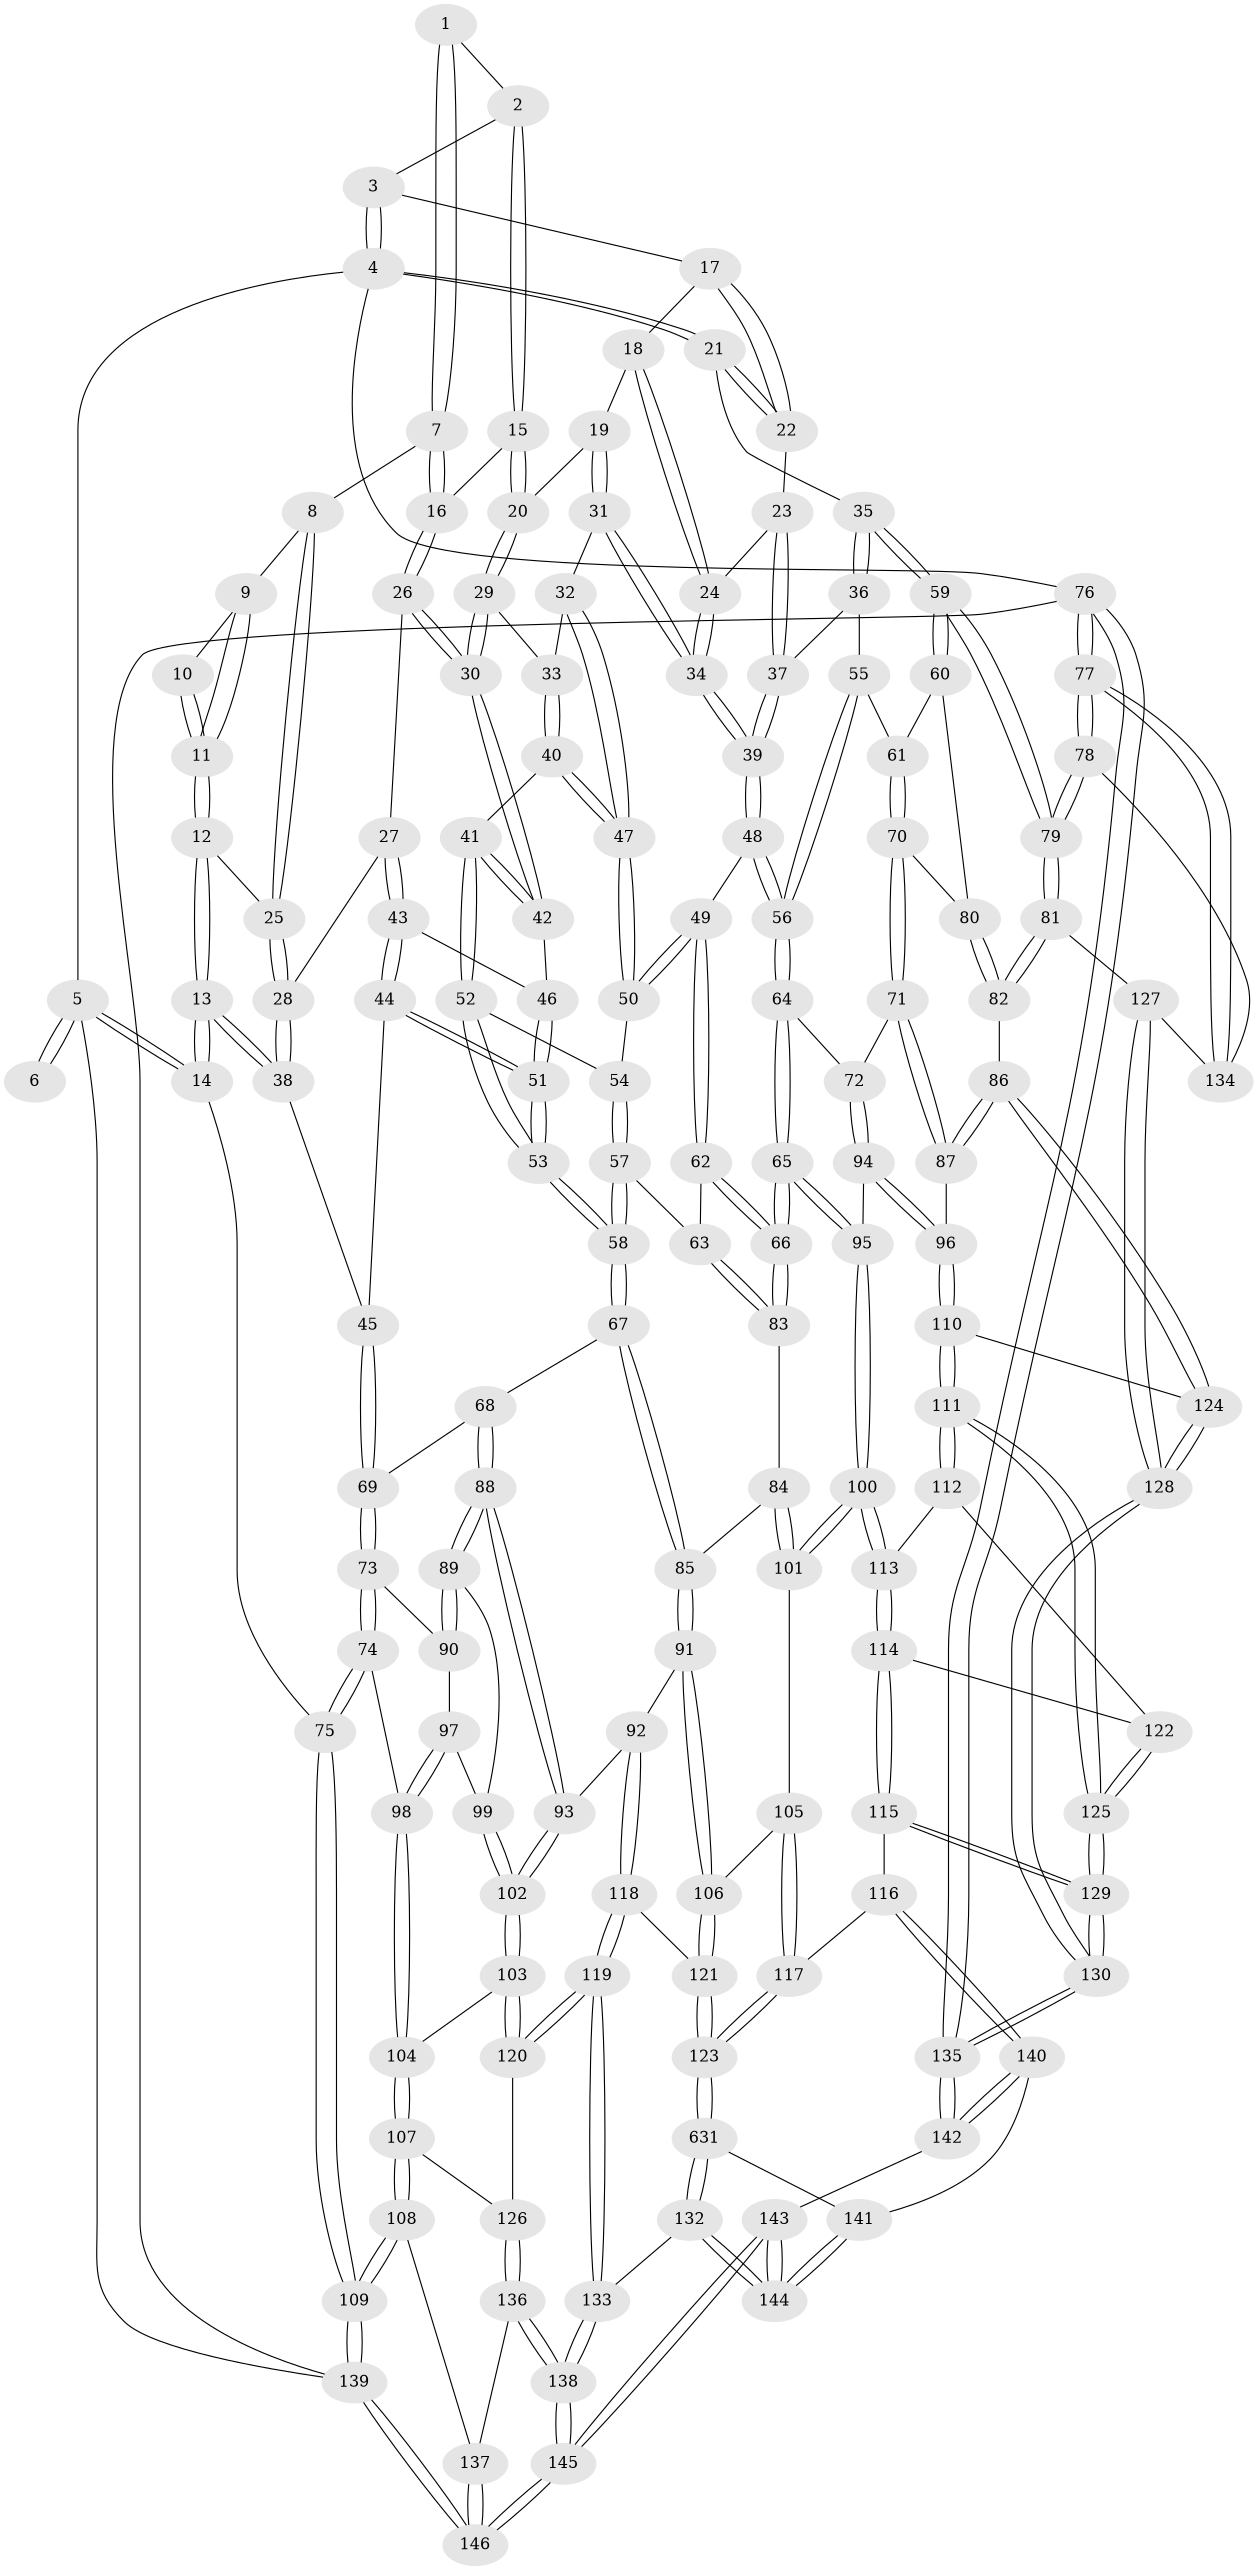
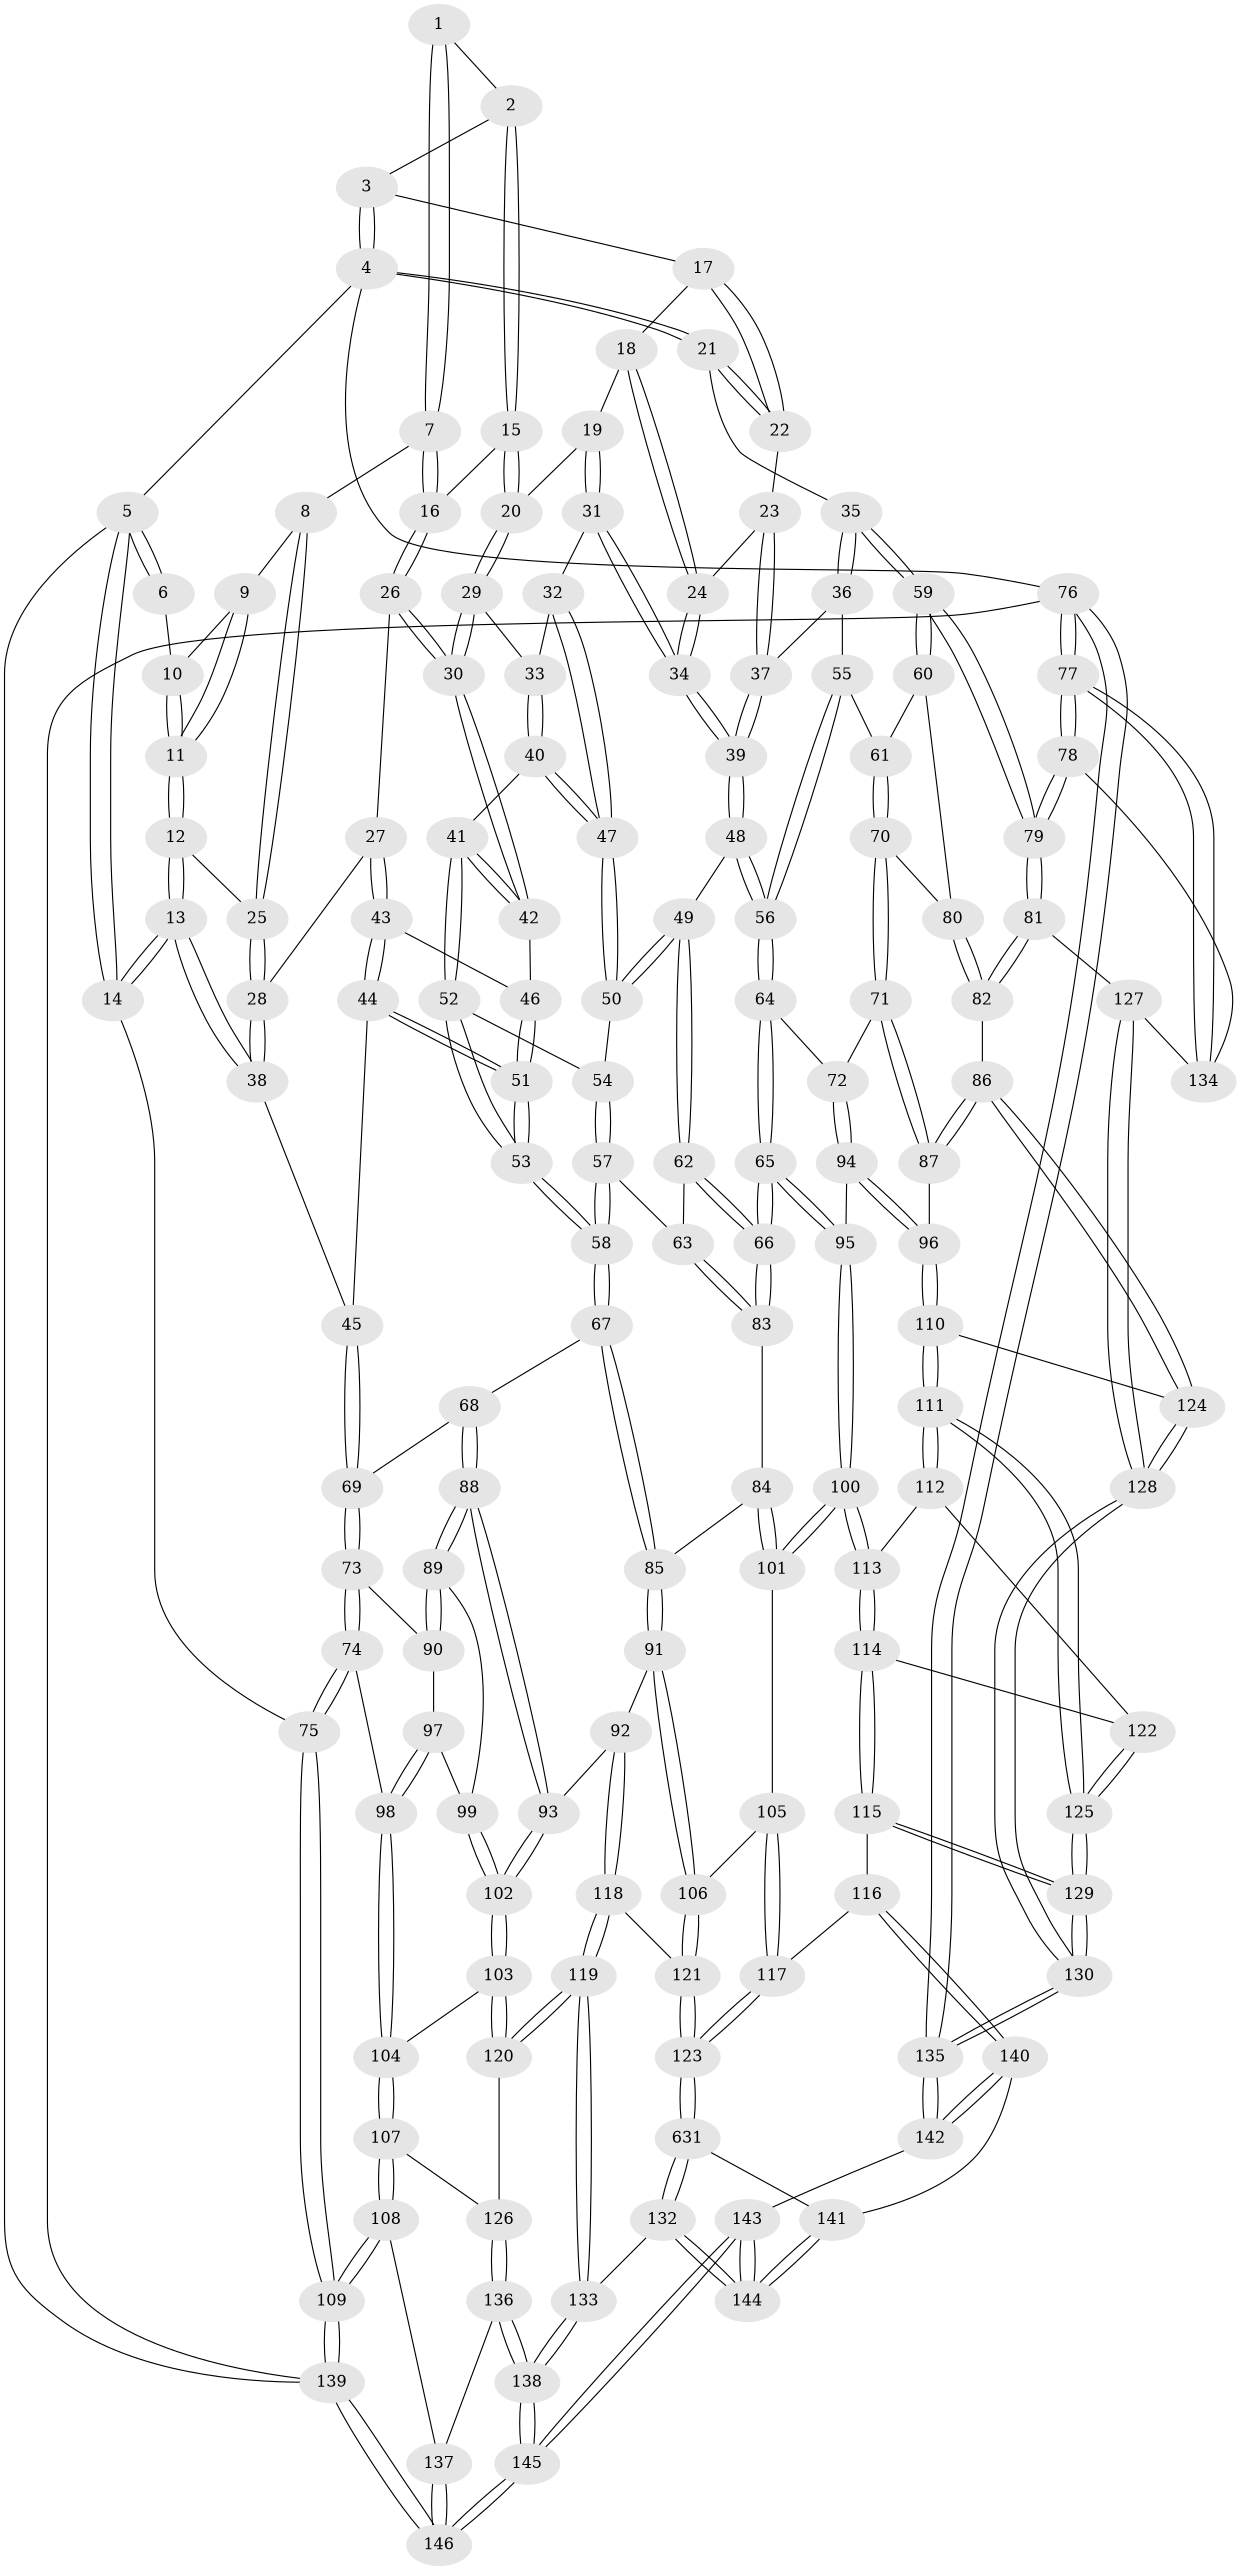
edge "6" -- "10": added
